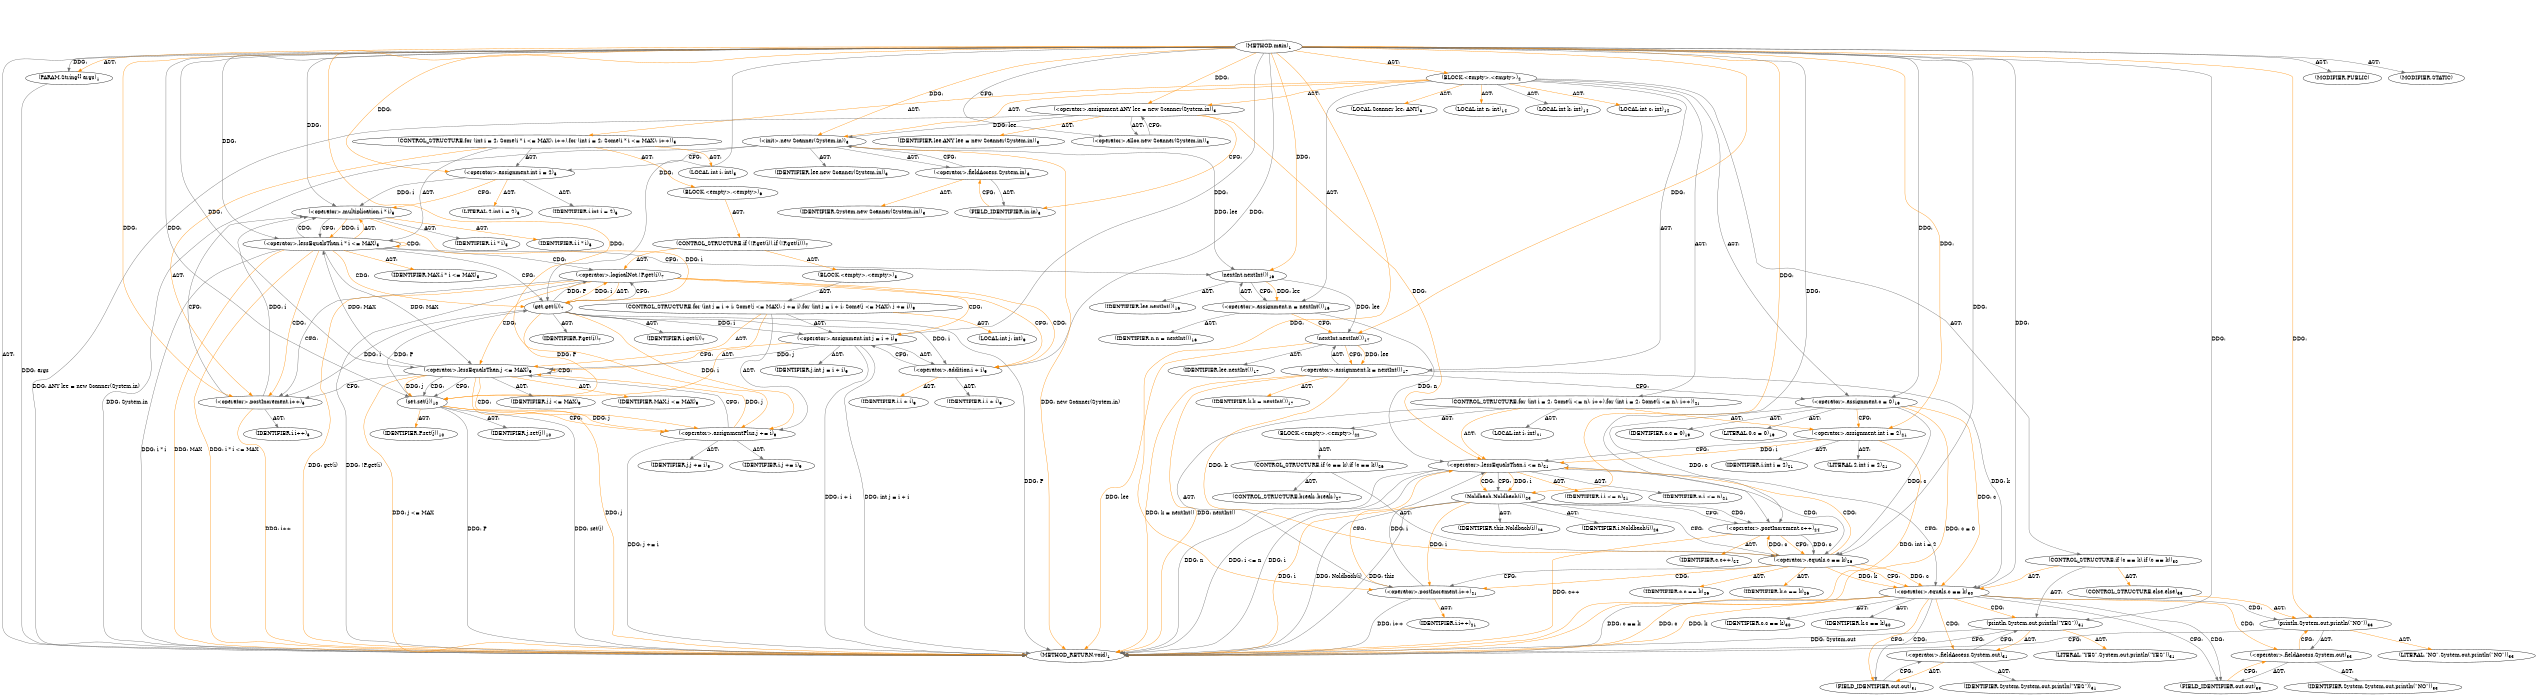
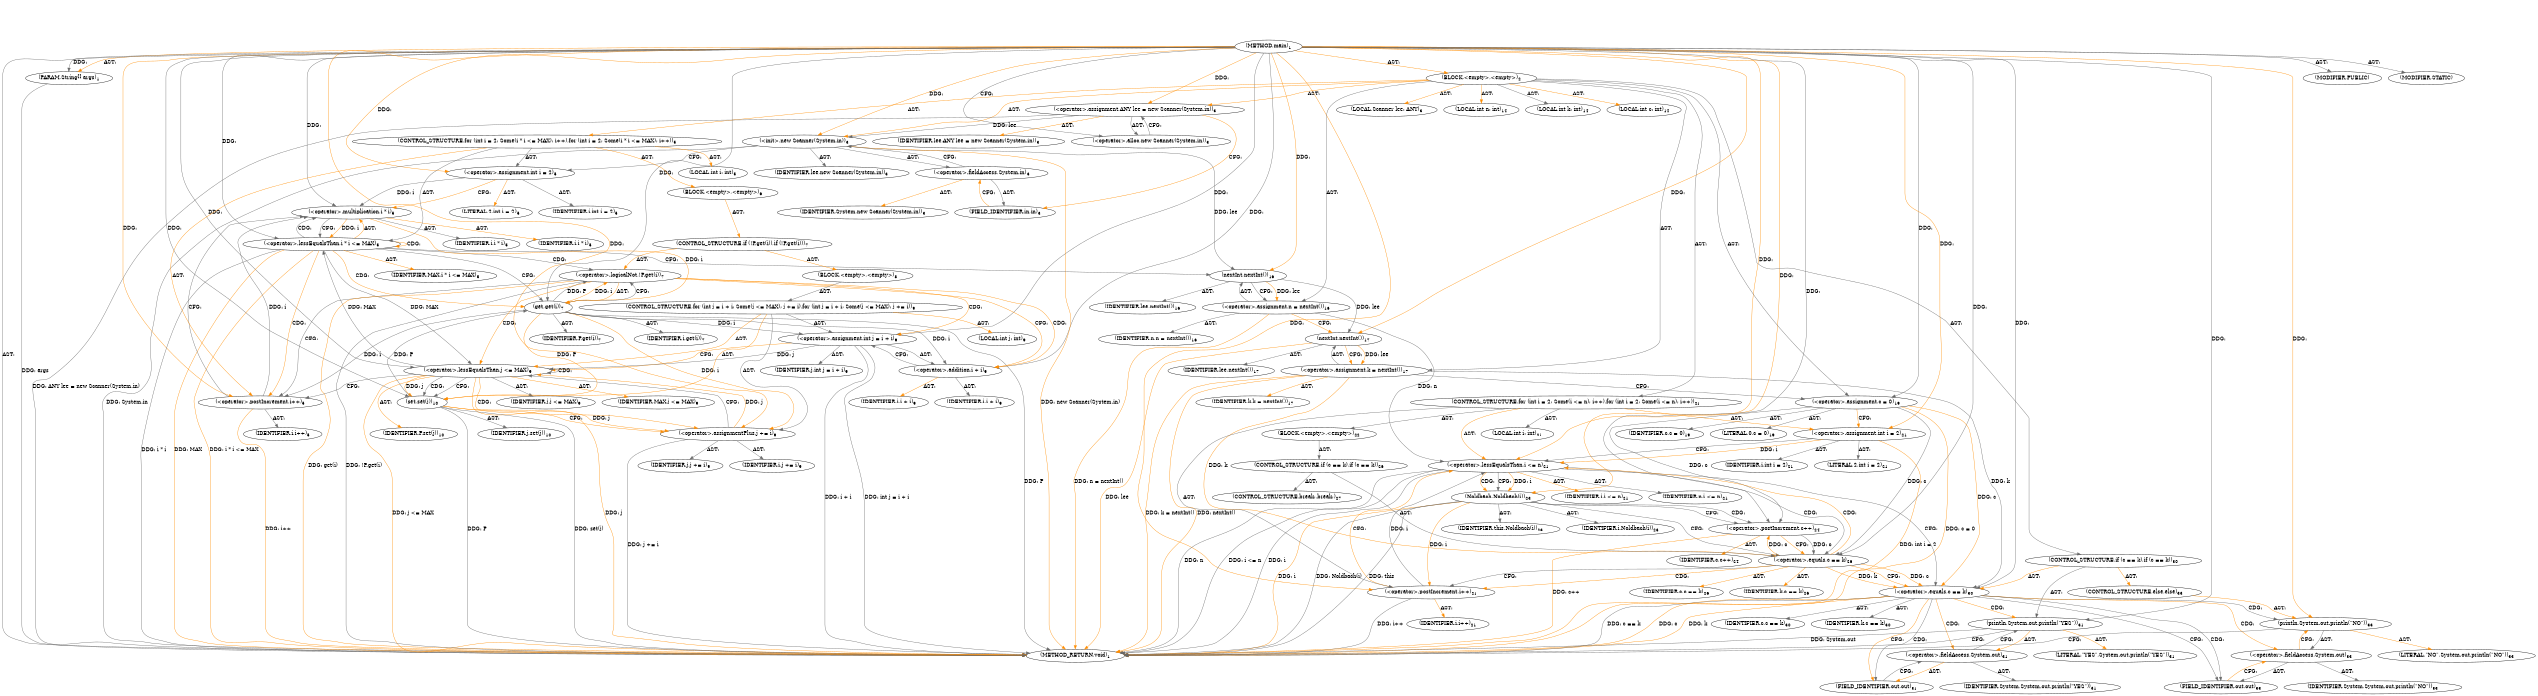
edge "(<operator>.assignment,ANY lee = new Scanner(System.in))" -> "(<operator>.lessEqualsThan,i <= n)": now "(METHOD,main)" -> "(<operator>.lessEqualsThan,i <= n)"
edge "(set,set(j))" -> "(IDENTIFIER,P,set(j))": now "(<operator>.lessEqualsThan,j <= MAX)" -> "(IDENTIFIER,P,set(j))"
edge "(<operator>.assignment,n = nextInt())" -> "(METHOD_RETURN,void)": added, label "DDG: n = nextInt()"
